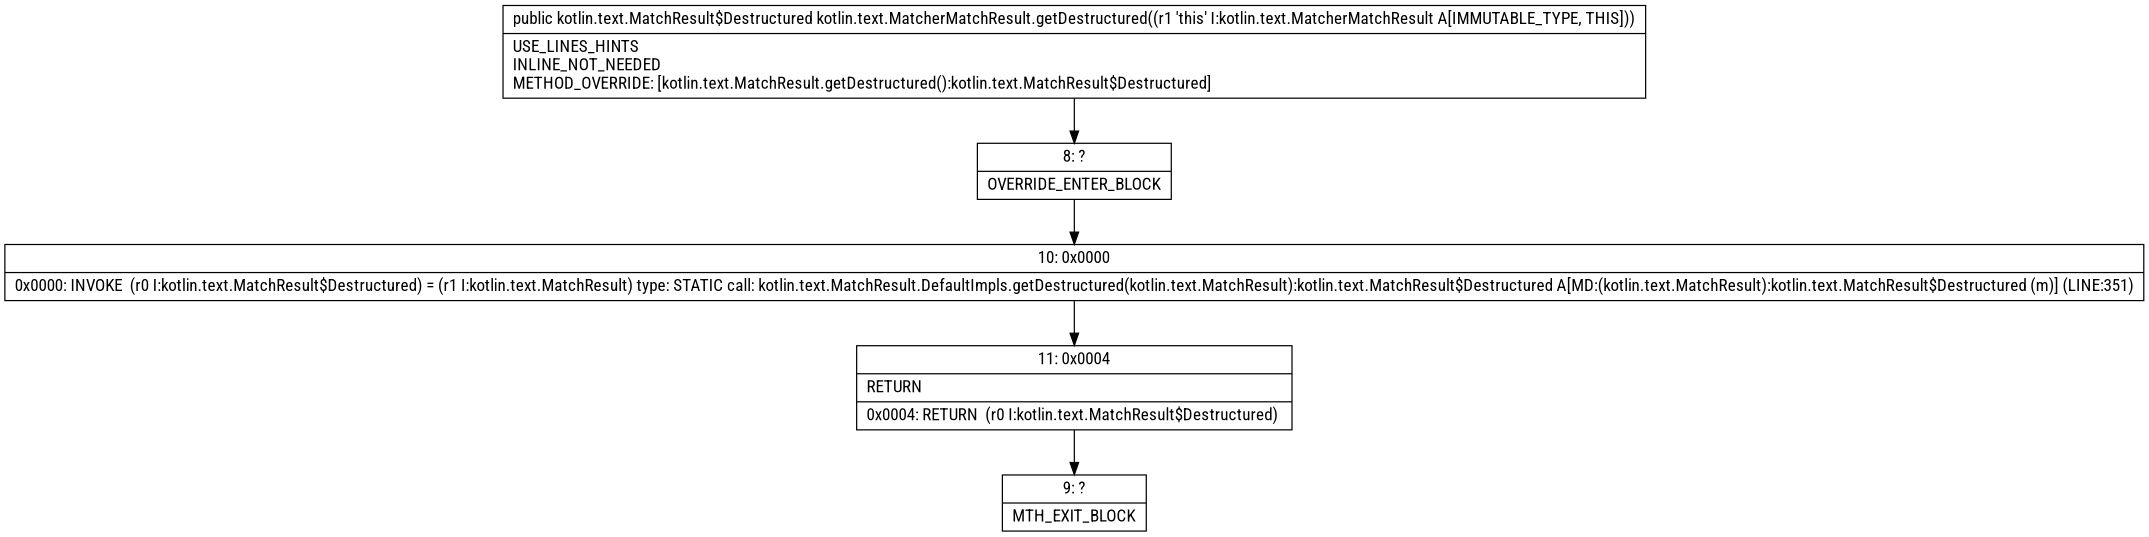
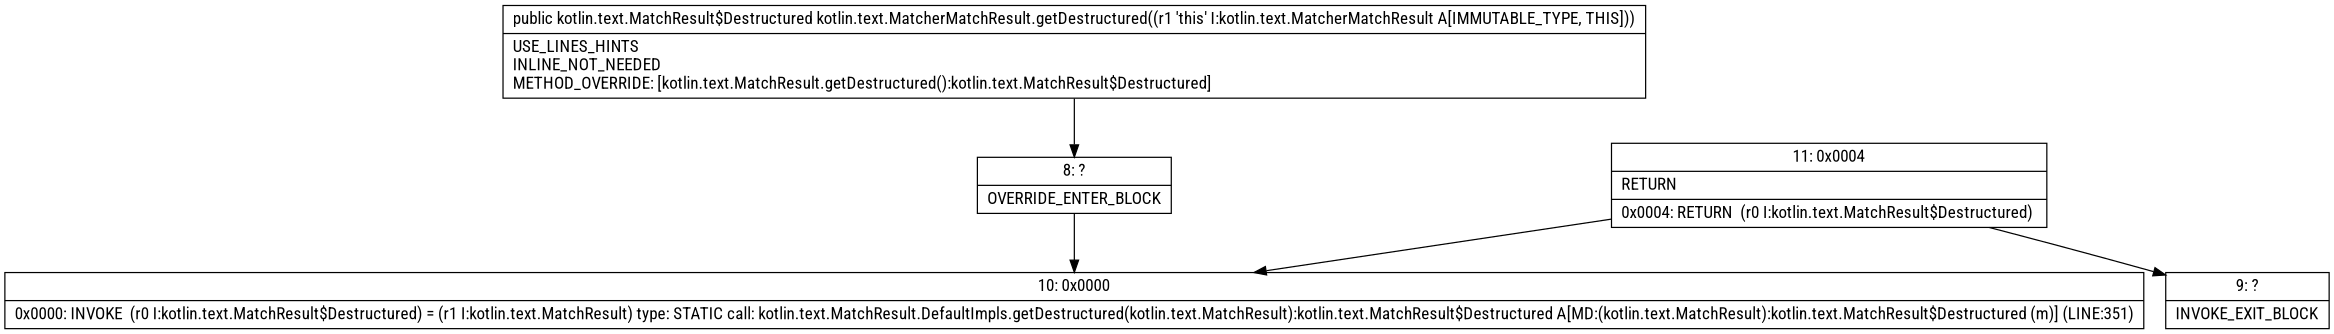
edge "10: 0x0000" -> "11: 0x0004": reversed
node "9: ?": text "MTH_EXIT_BLOCK" -> "INVOKE_EXIT_BLOCK"
